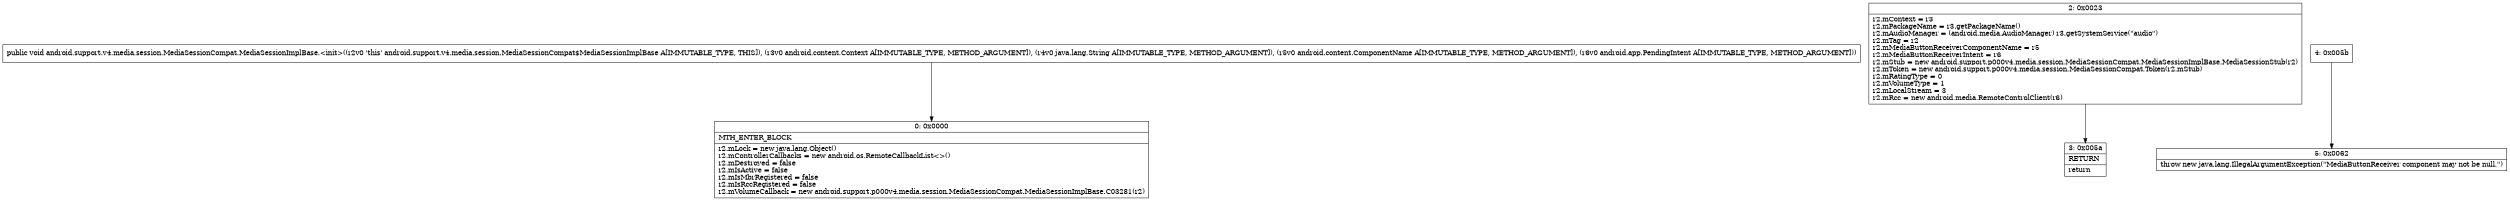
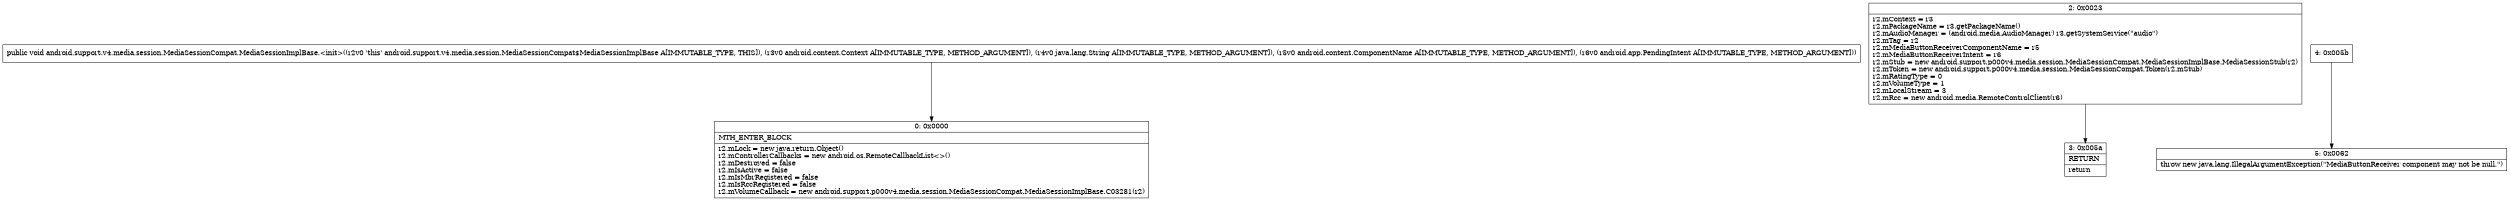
node "0: 0x0000": text "r2.mLock = new java.lang.Object()" -> "r2.mLock = new java.return.Object()"
